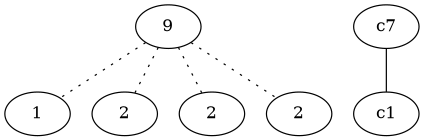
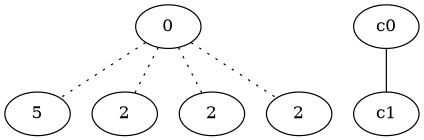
node "9": label "9" -> "0"
node "c7": label "c7" -> "c0"
node "1": label "1" -> "5"
